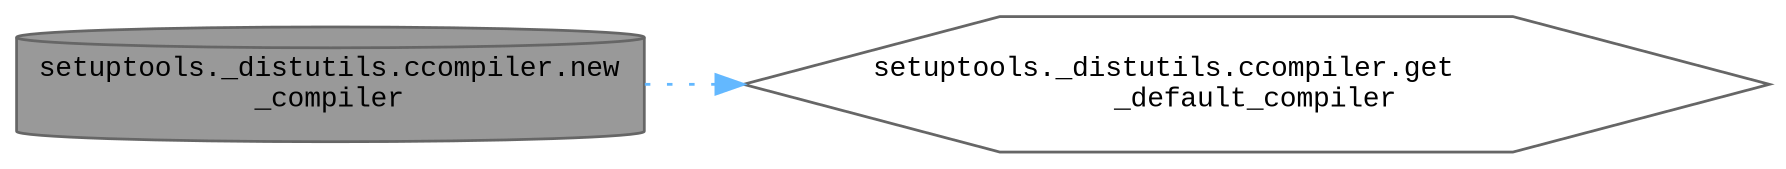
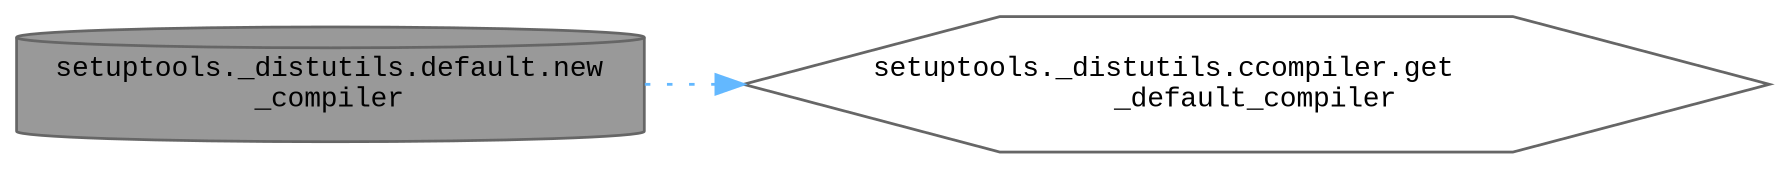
node "setuptools._distutils.ccompiler.new _compiler": label "setuptools._distutils.ccompiler.new _compiler" -> "setuptools._distutils.default.new _compiler"
